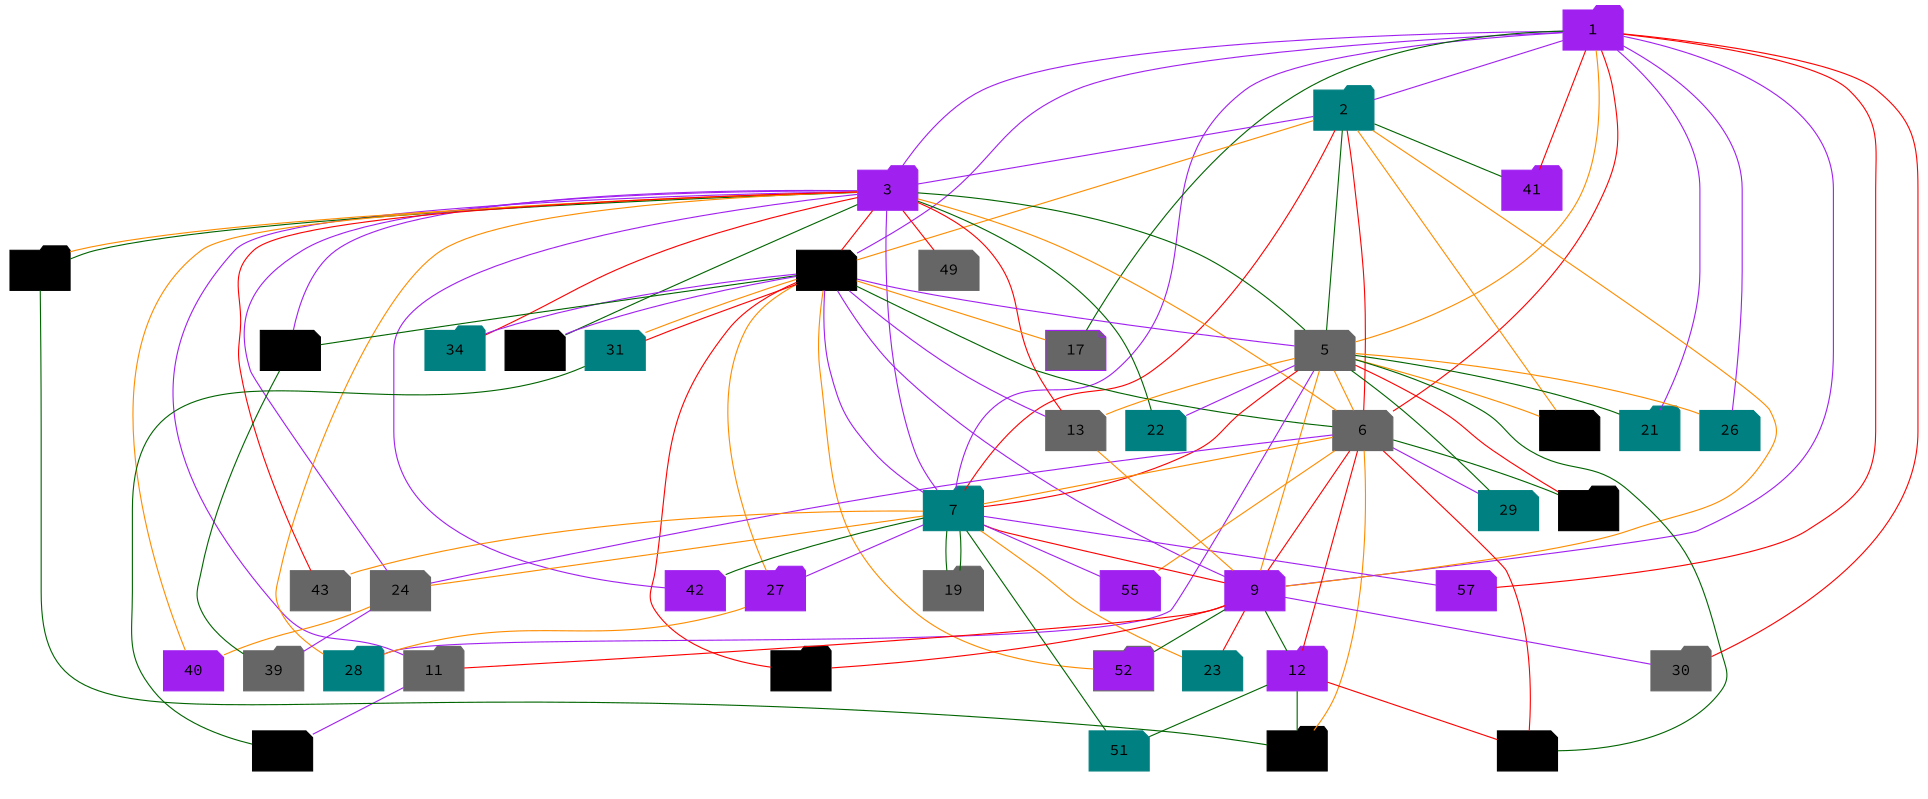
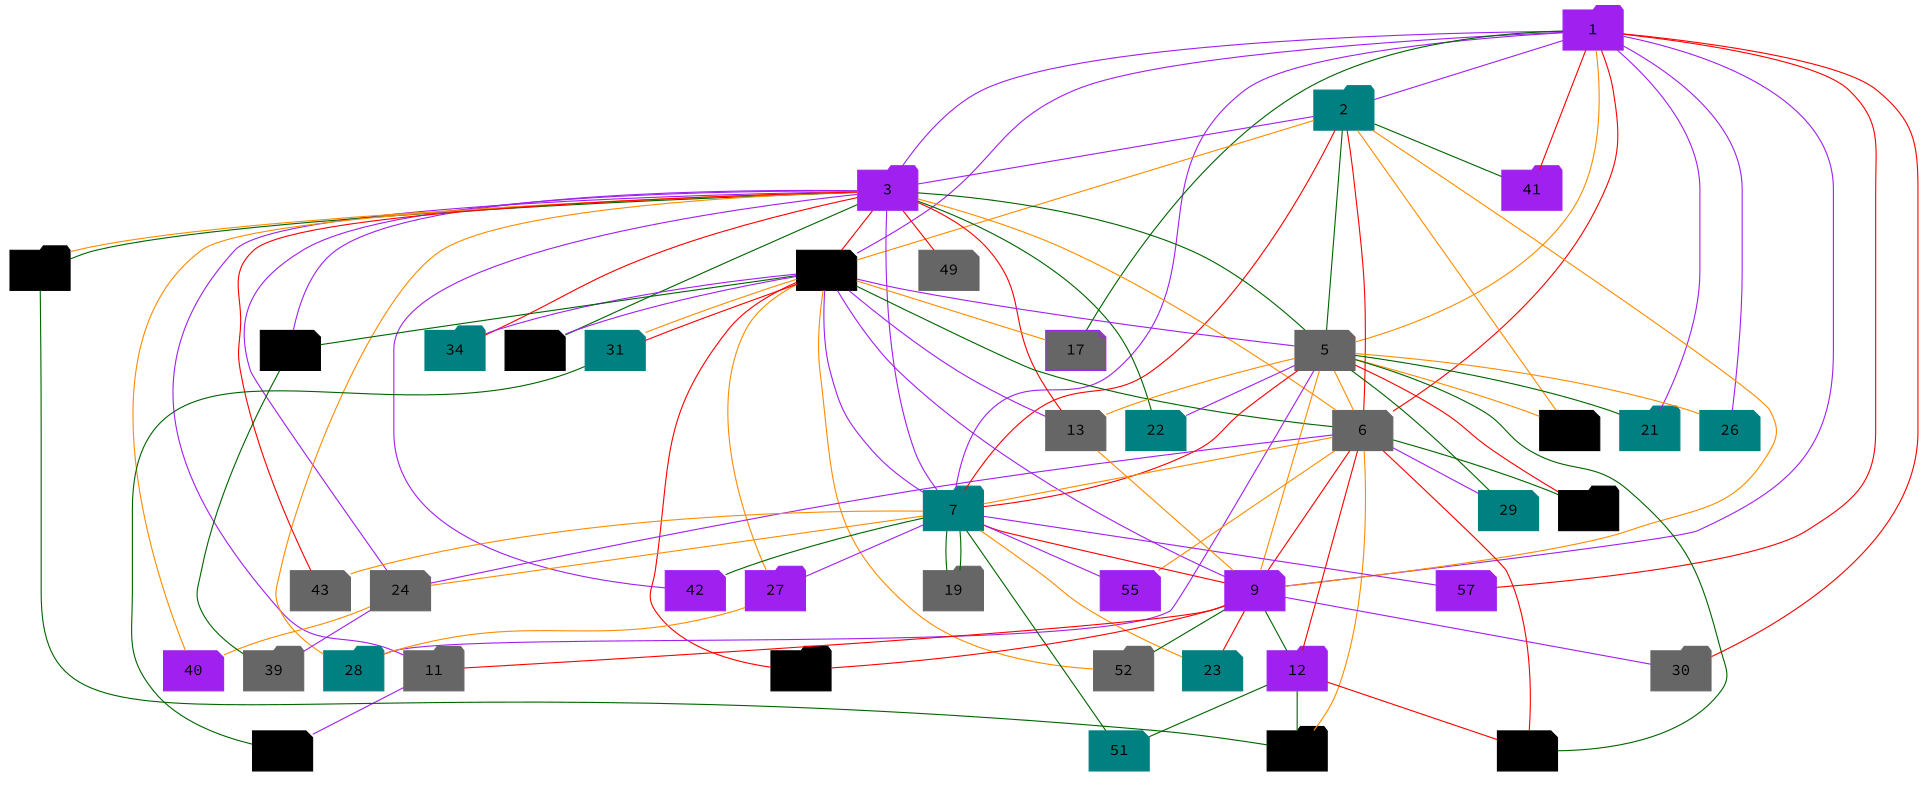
node "52": fillcolor purple -> gray40
